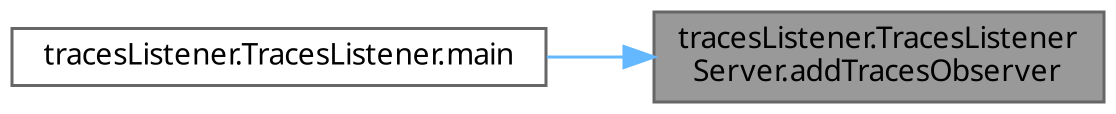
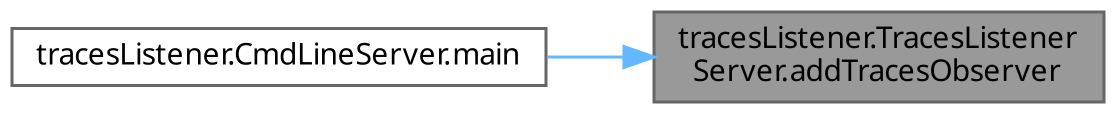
node "tracesListener.TracesListener.main": label "tracesListener.TracesListener.main" -> "tracesListener.CmdLineServer.main"
